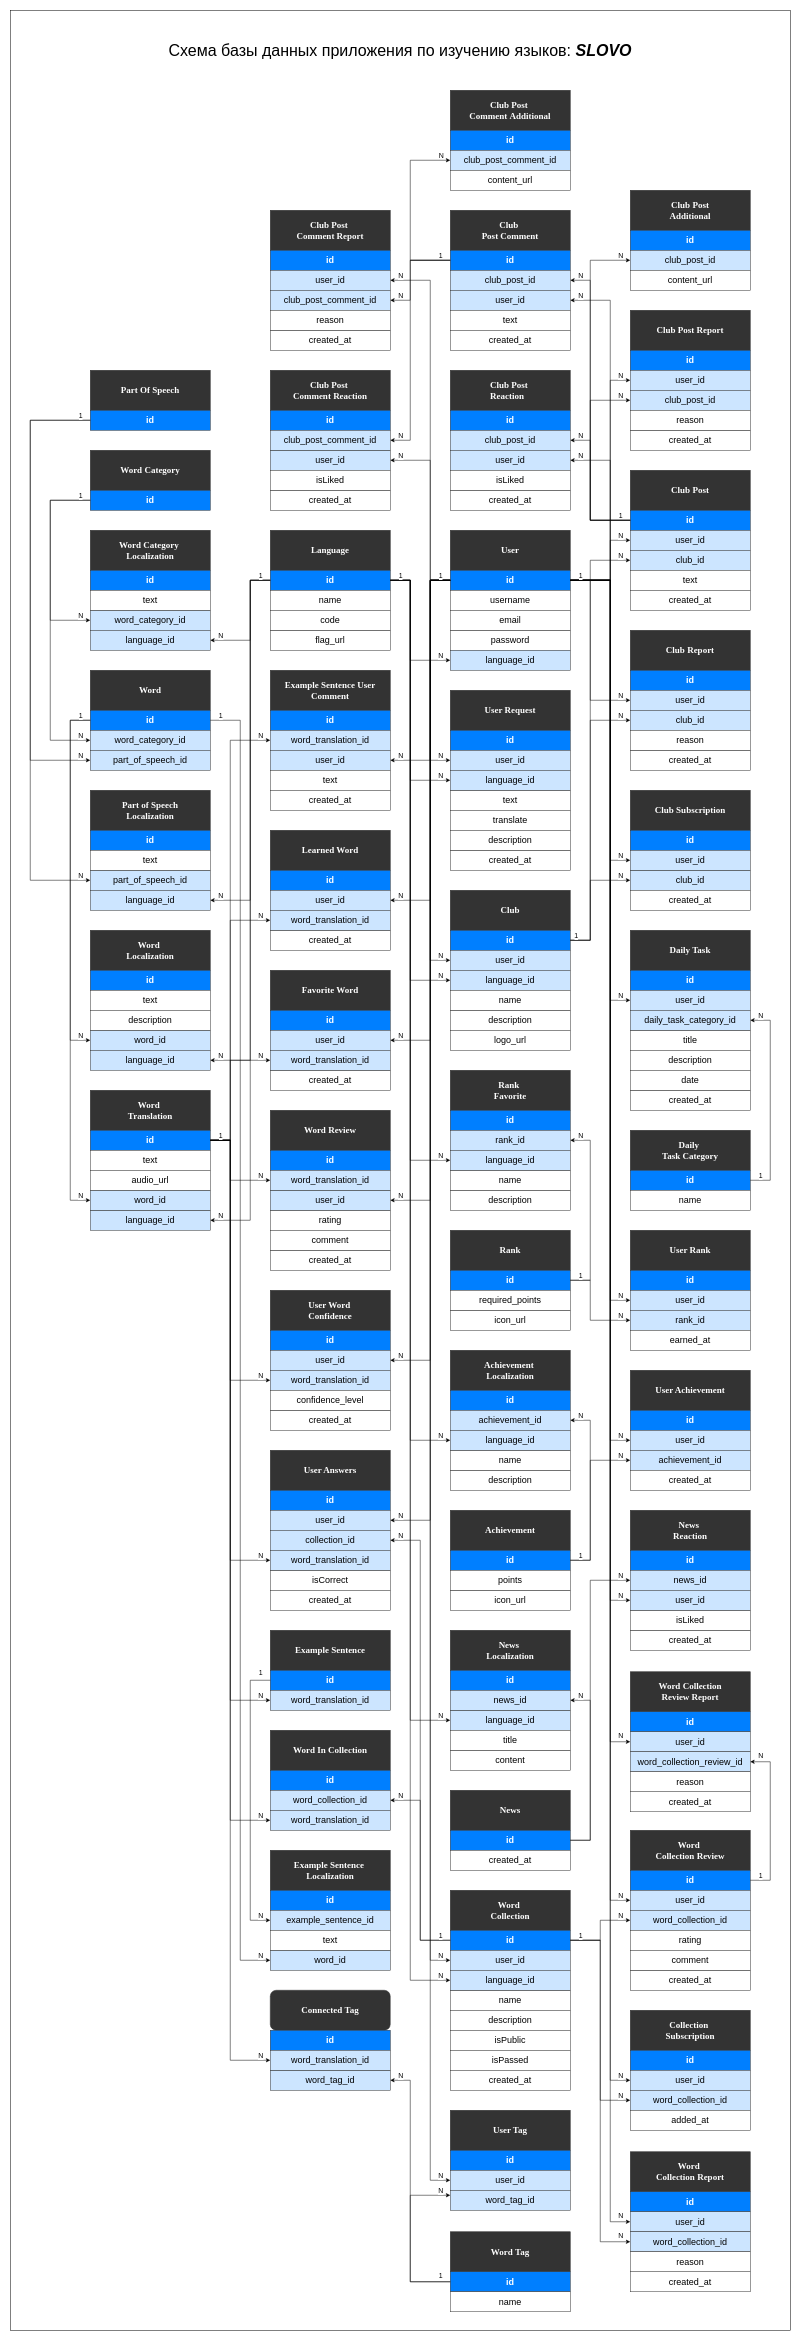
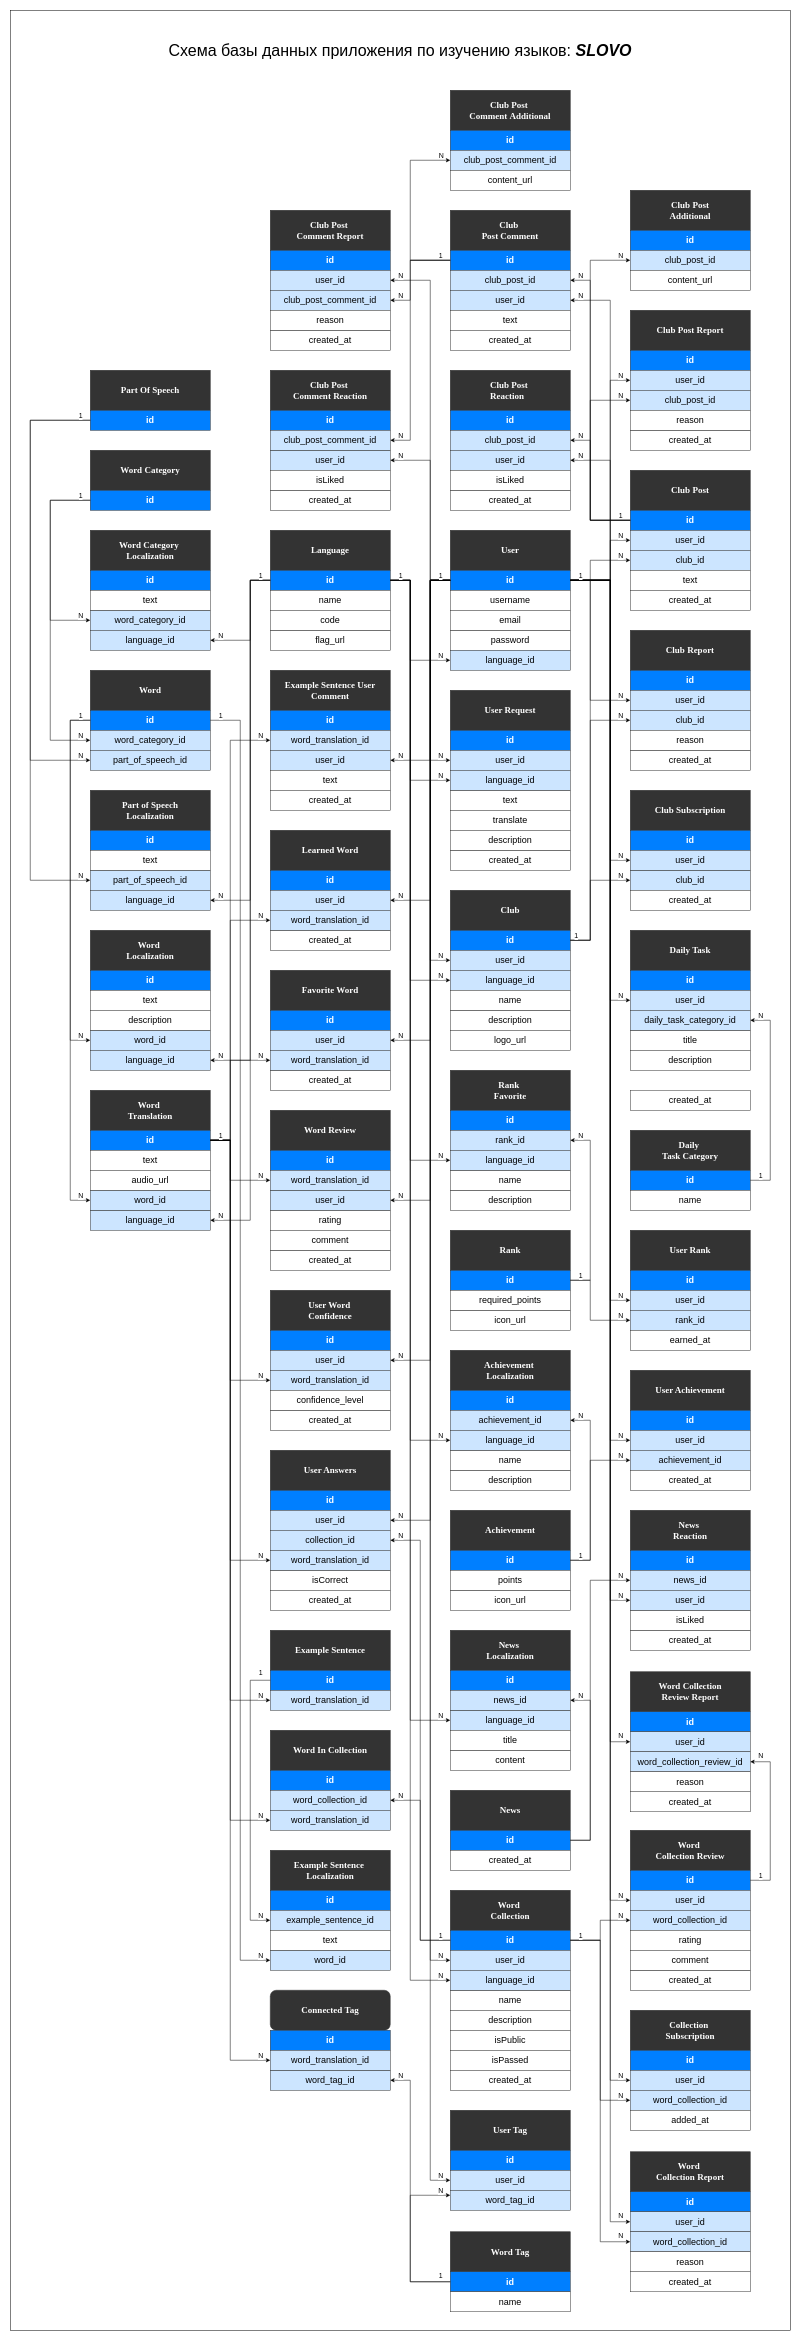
node "date": removed
